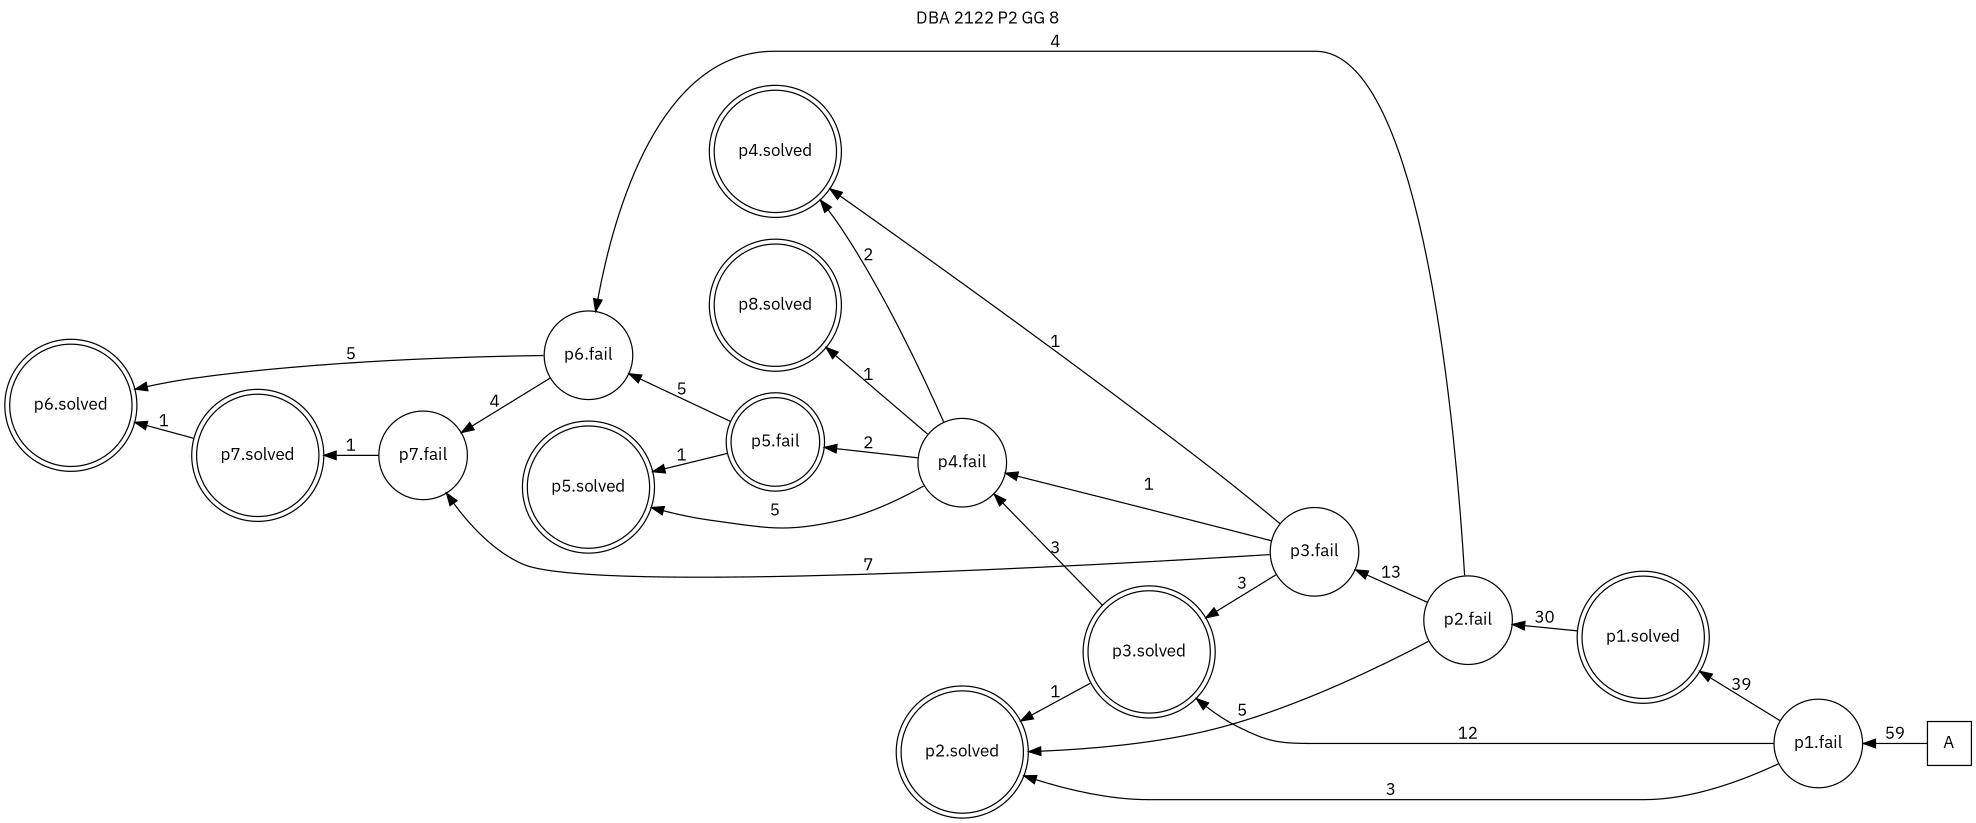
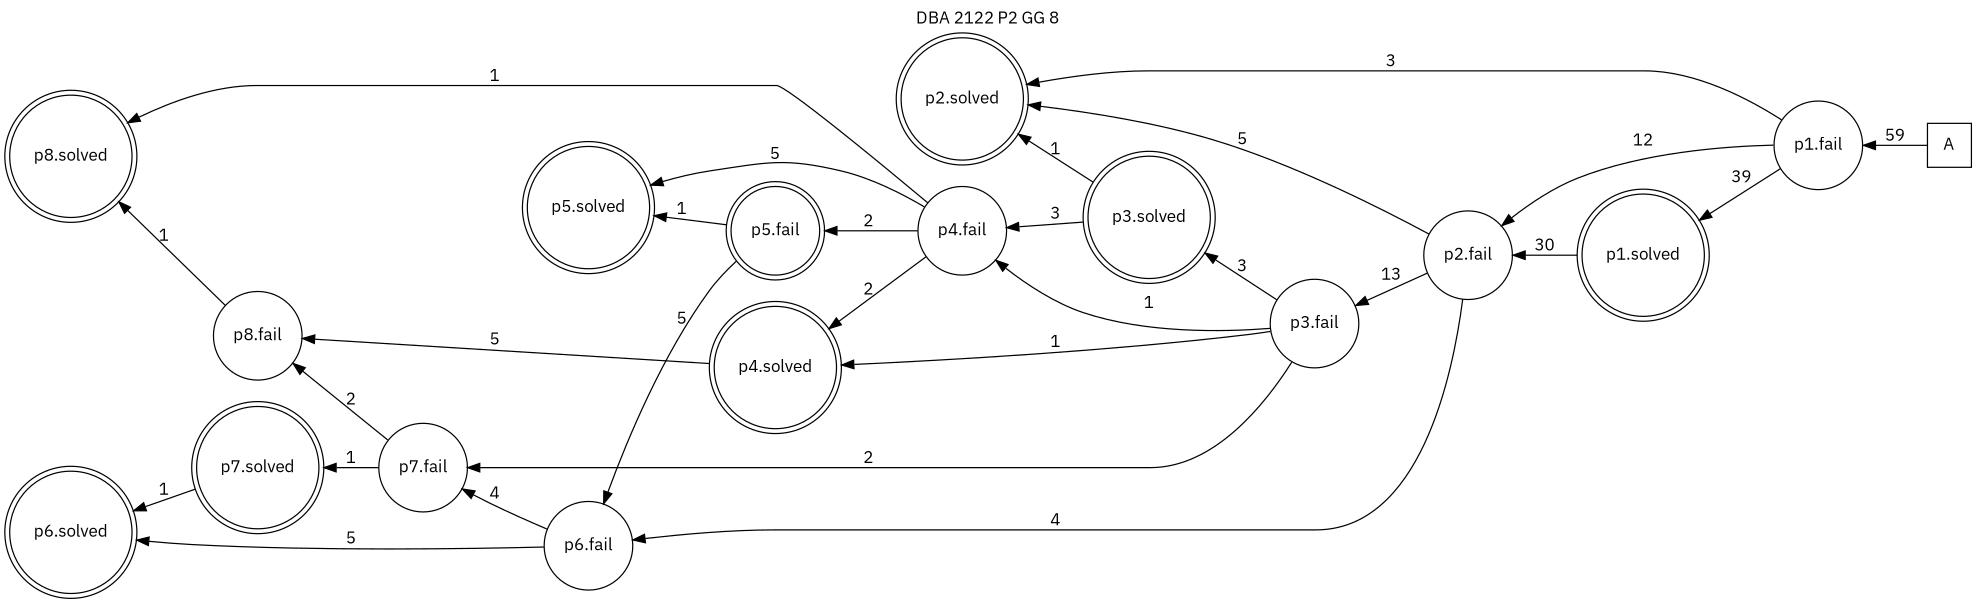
node "p8.fail": added
edge "p3.fail" -> "p7.fail": label "7" -> "2"
edge "p1.fail" -> "p3.solved": now "p1.fail" -> "p2.fail"
